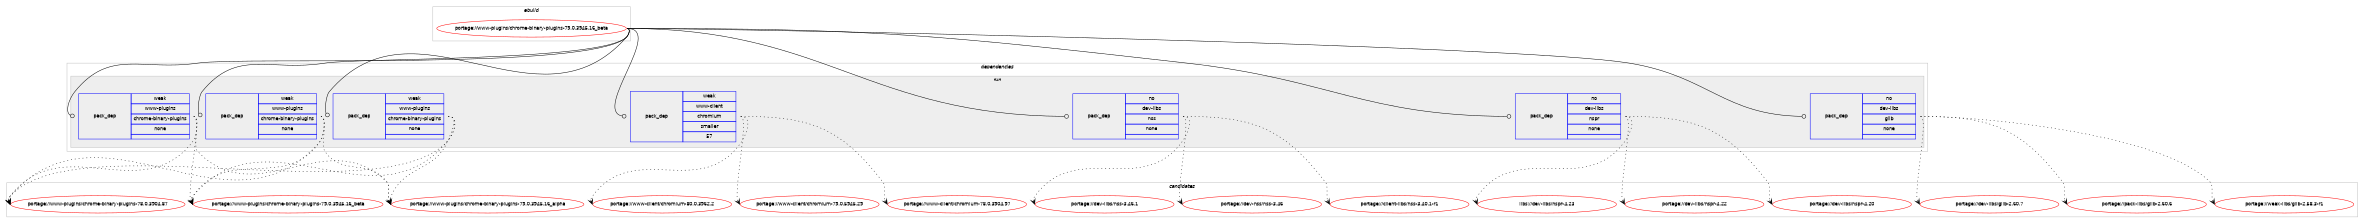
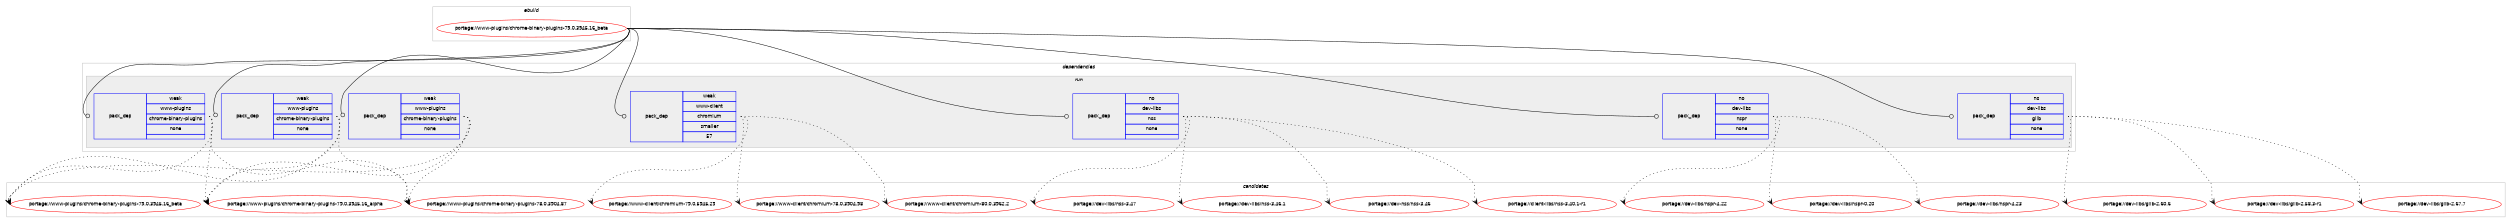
node "portage://www-client/chromium-78.0.3904.97": label "portage://www-client/chromium-78.0.3904.97" -> "portage://www-client/chromium-78.0.3904.98"
node "portage://dev-libs/nss-3.47": added
node "libs://dev-libs/nspr-4.23": label "libs://dev-libs/nspr-4.23" -> "portage://dev-libs/nspr-4.23"
node "portage://dev-libs/nspr-4.20": label "portage://dev-libs/nspr-4.20" -> "portage://dev-libs/nspr-0.20"
node "portage://dev-libs/glib-2.60.7": label "portage://dev-libs/glib-2.60.7" -> "portage://dev-libs/glib-2.67.7"
node "portage://pack-libs/glib-2.60.6": label "portage://pack-libs/glib-2.60.6" -> "portage://dev-libs/glib-2.60.6"
node "portage://weak-libs/glib-2.58.3-r1": label "portage://weak-libs/glib-2.58.3-r1" -> "portage://dev-libs/glib-2.58.3-r1"
